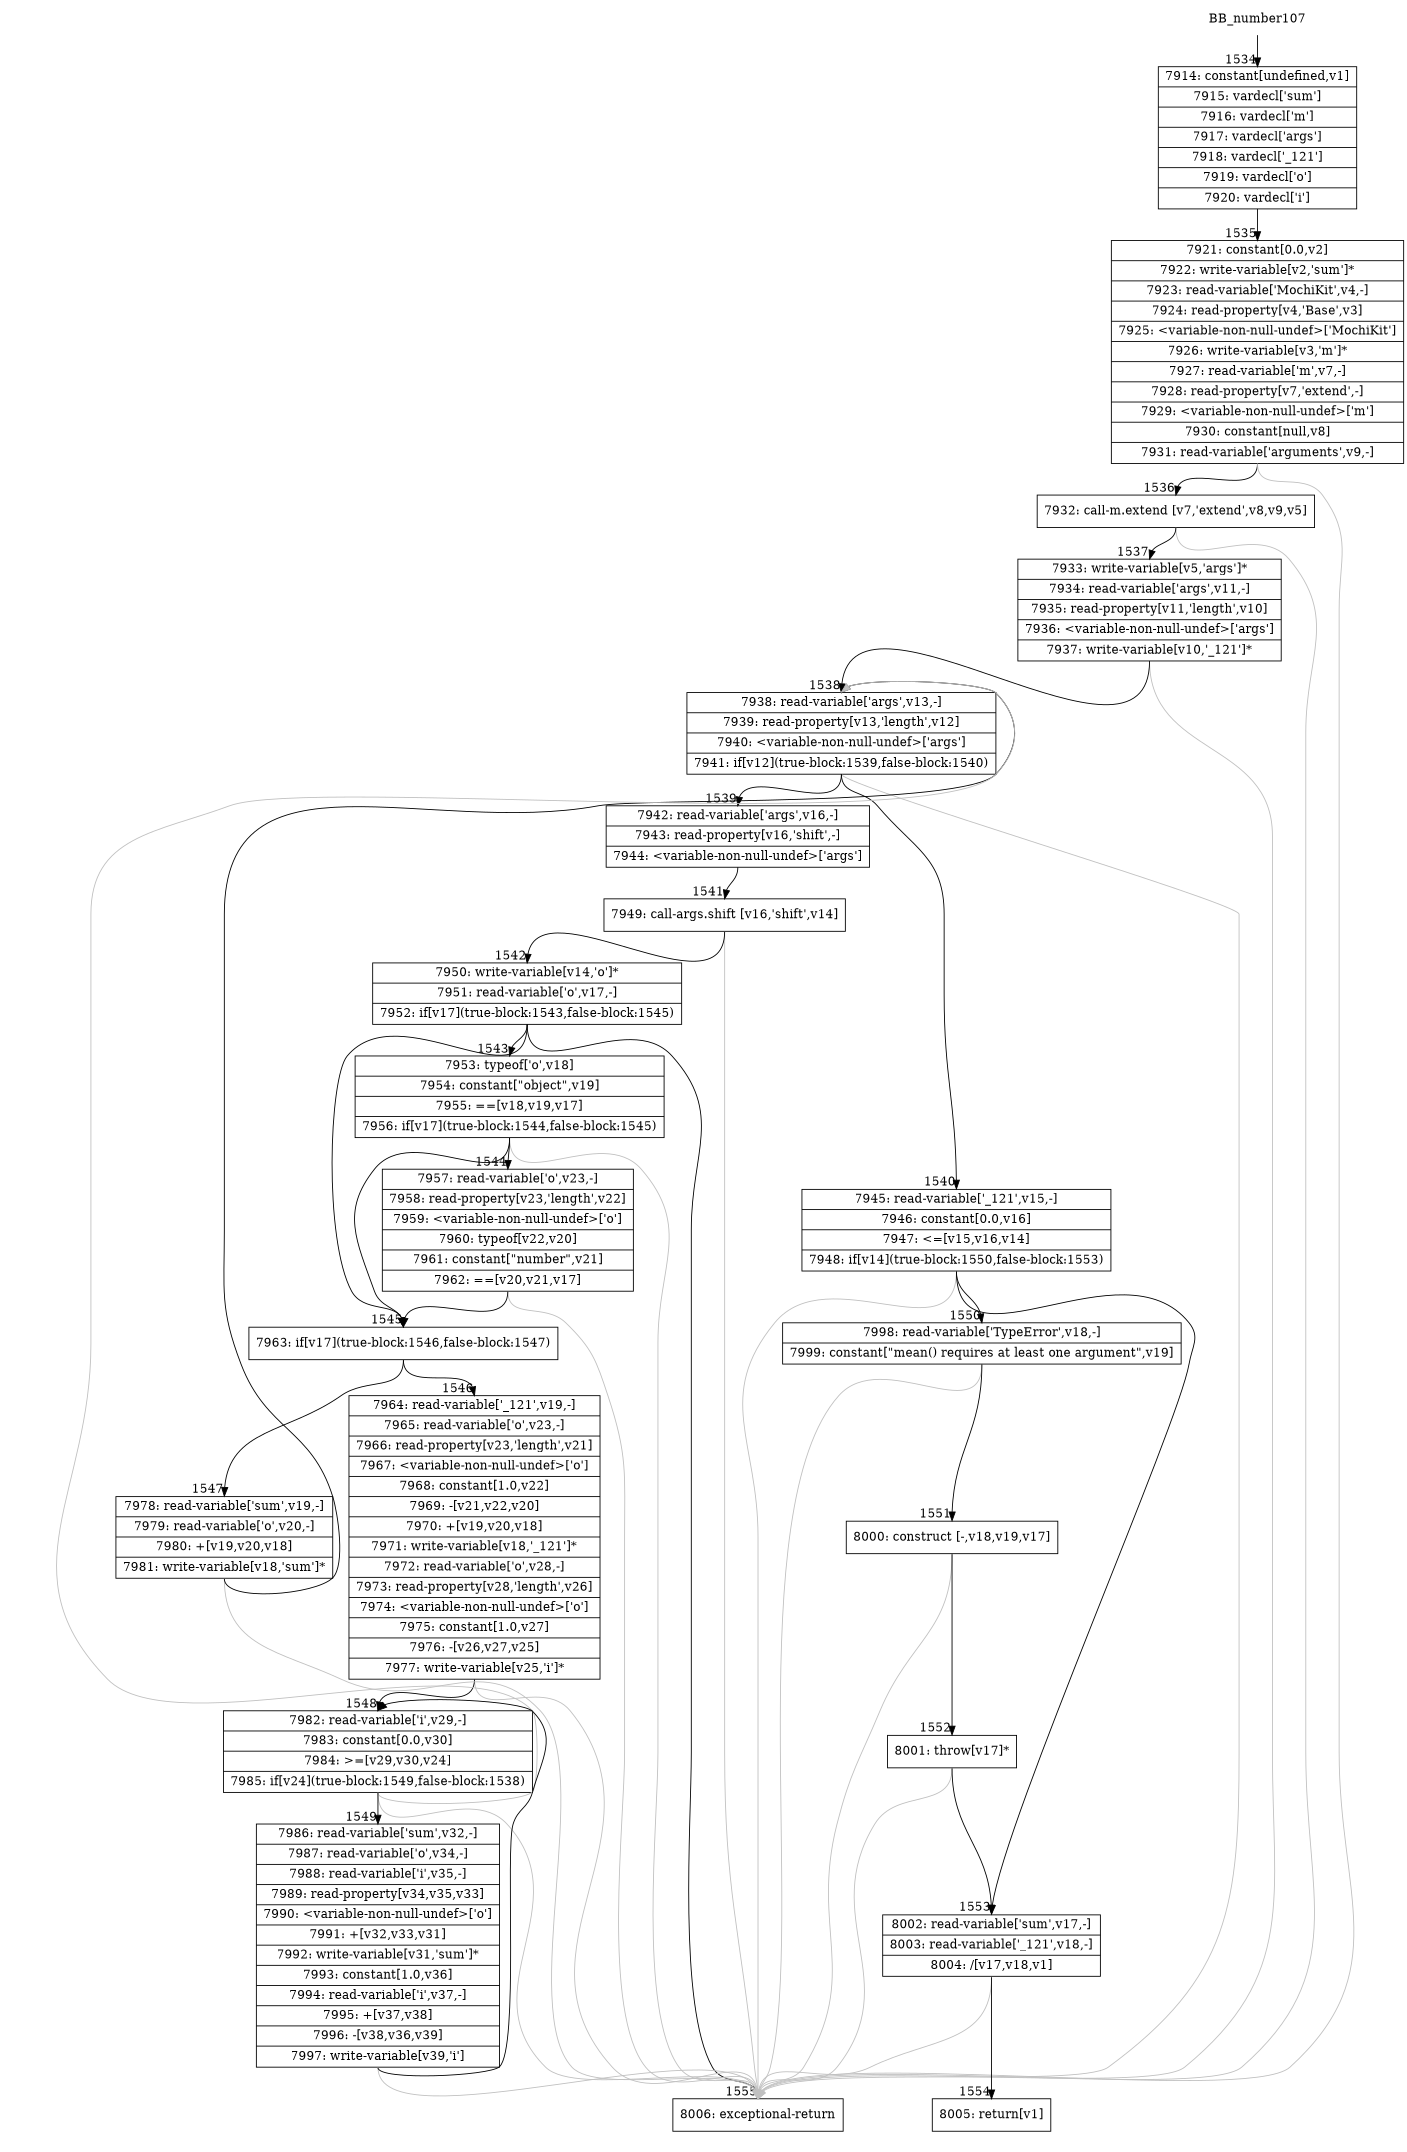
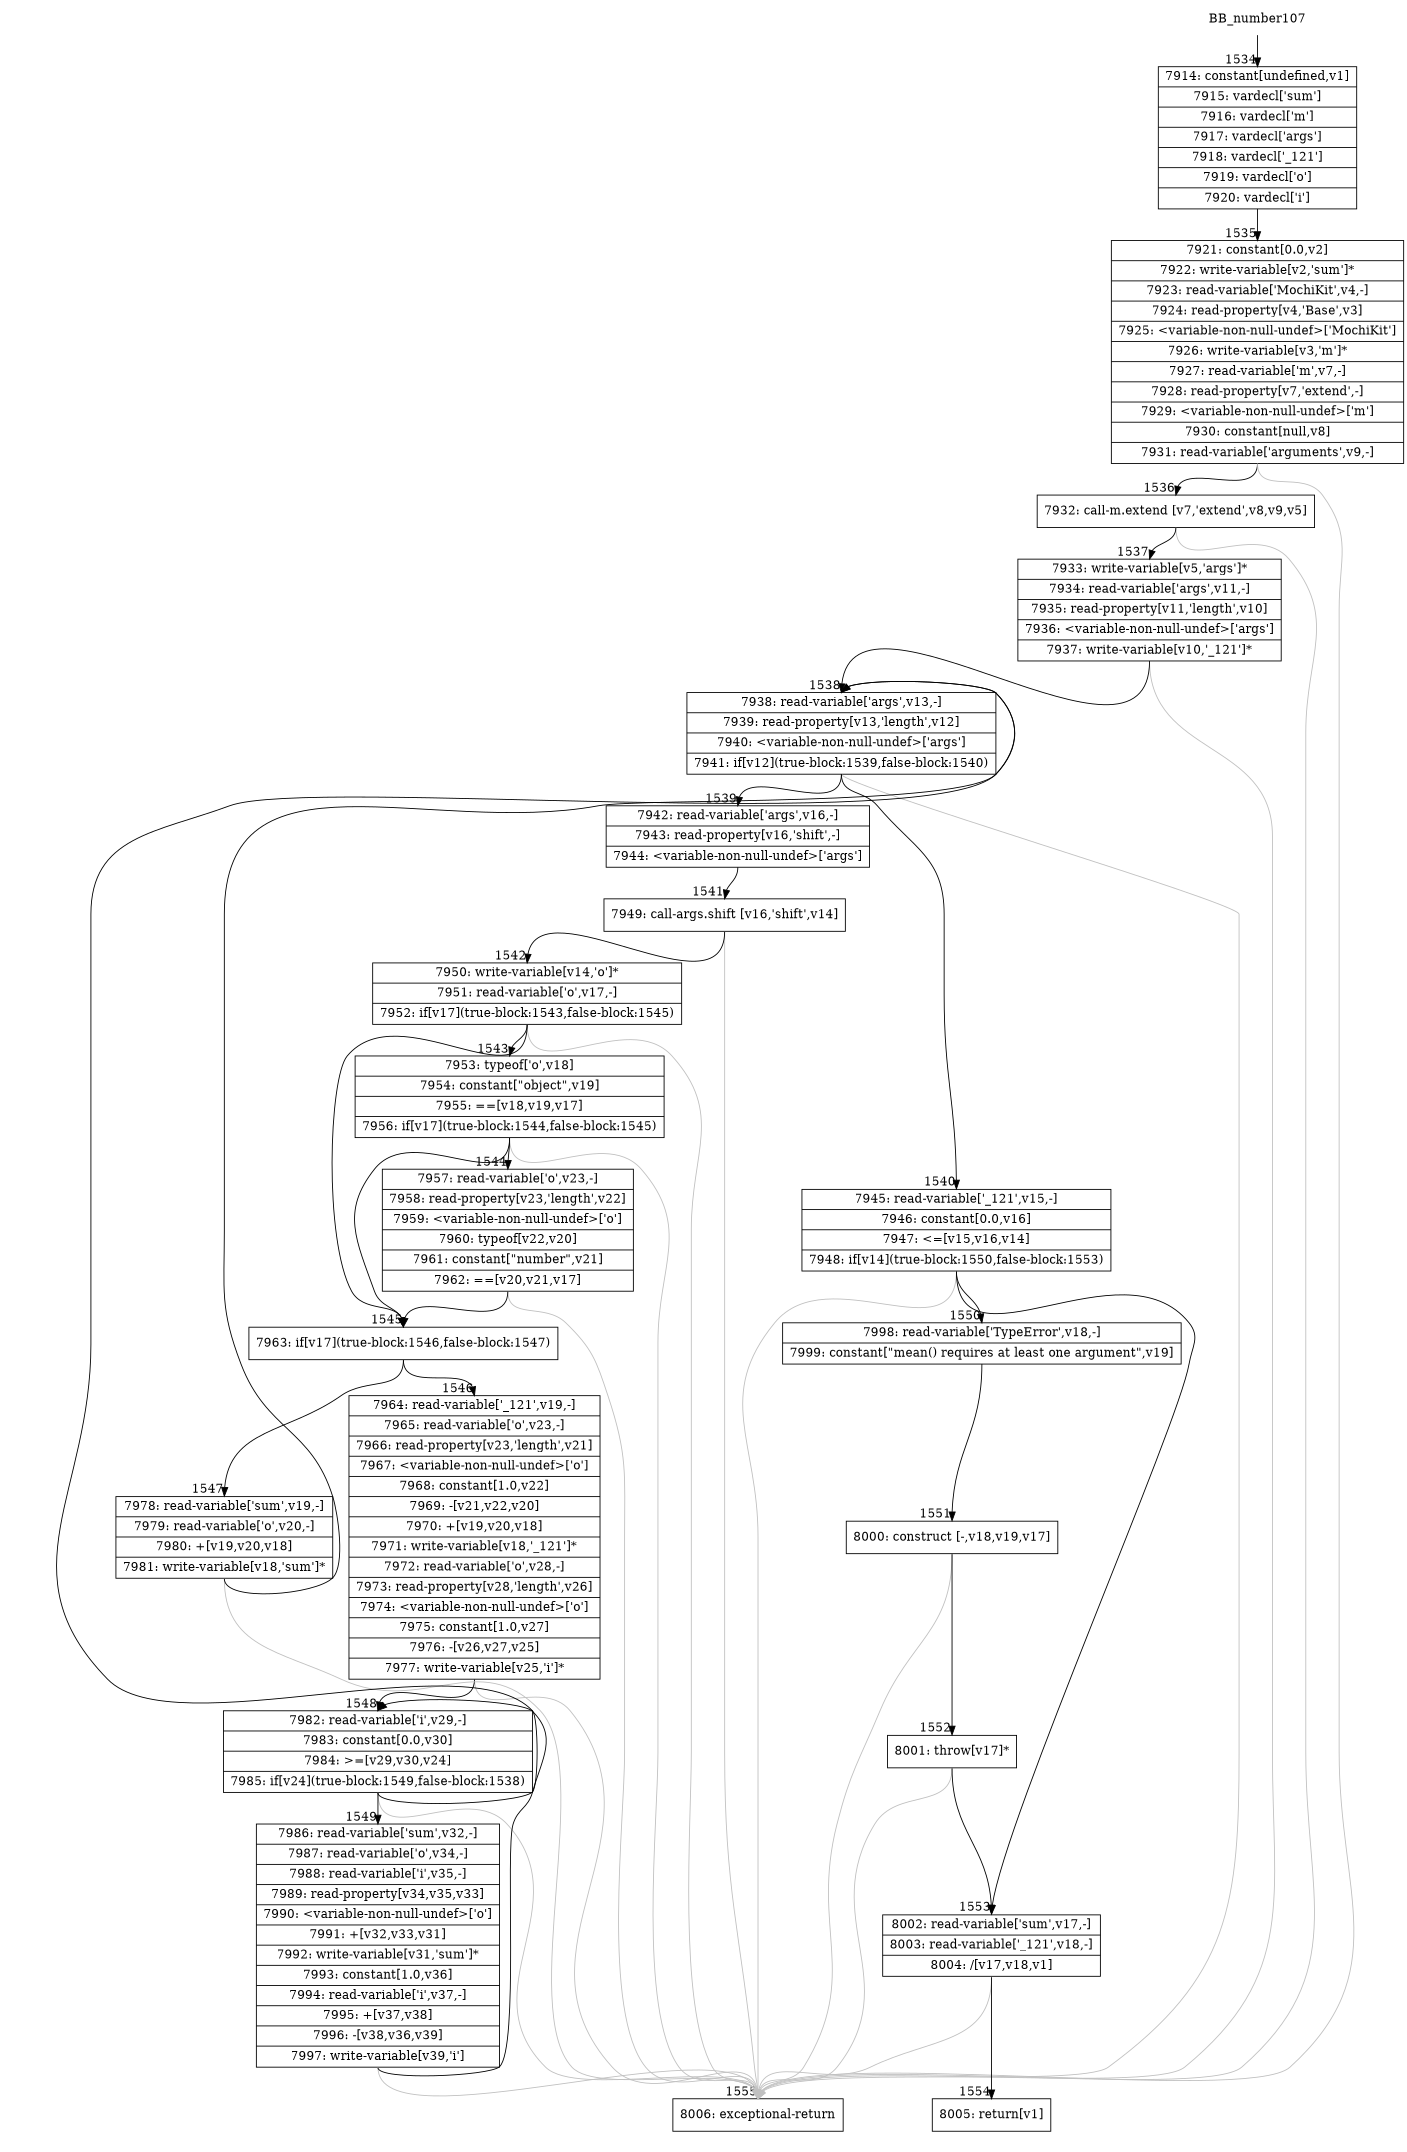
edge "7982: read-variable['i',v29,-]" -> "7938: read-variable['args',v13,-]": color gray -> black
edge "7950: write-variable[v14,'o']*" -> "8006: exceptional-return": color black -> gray
edge "7998: read-variable['TypeError',v18,-]" -> "8006: exceptional-return": removed
